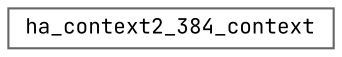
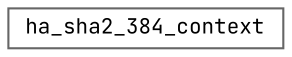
node "ha_context2_384_context": label "ha_context2_384_context" -> "ha_sha2_384_context"
